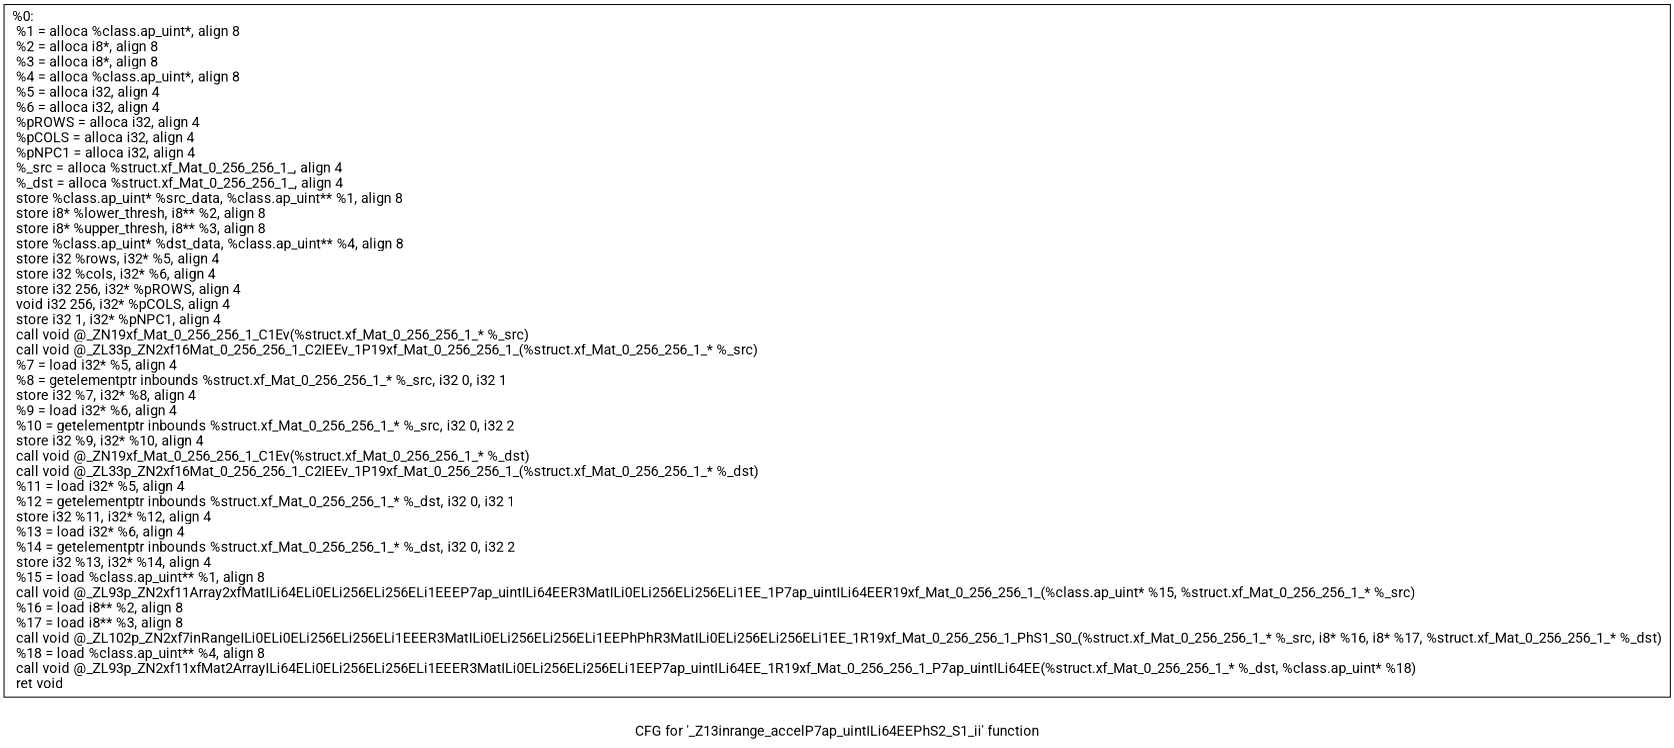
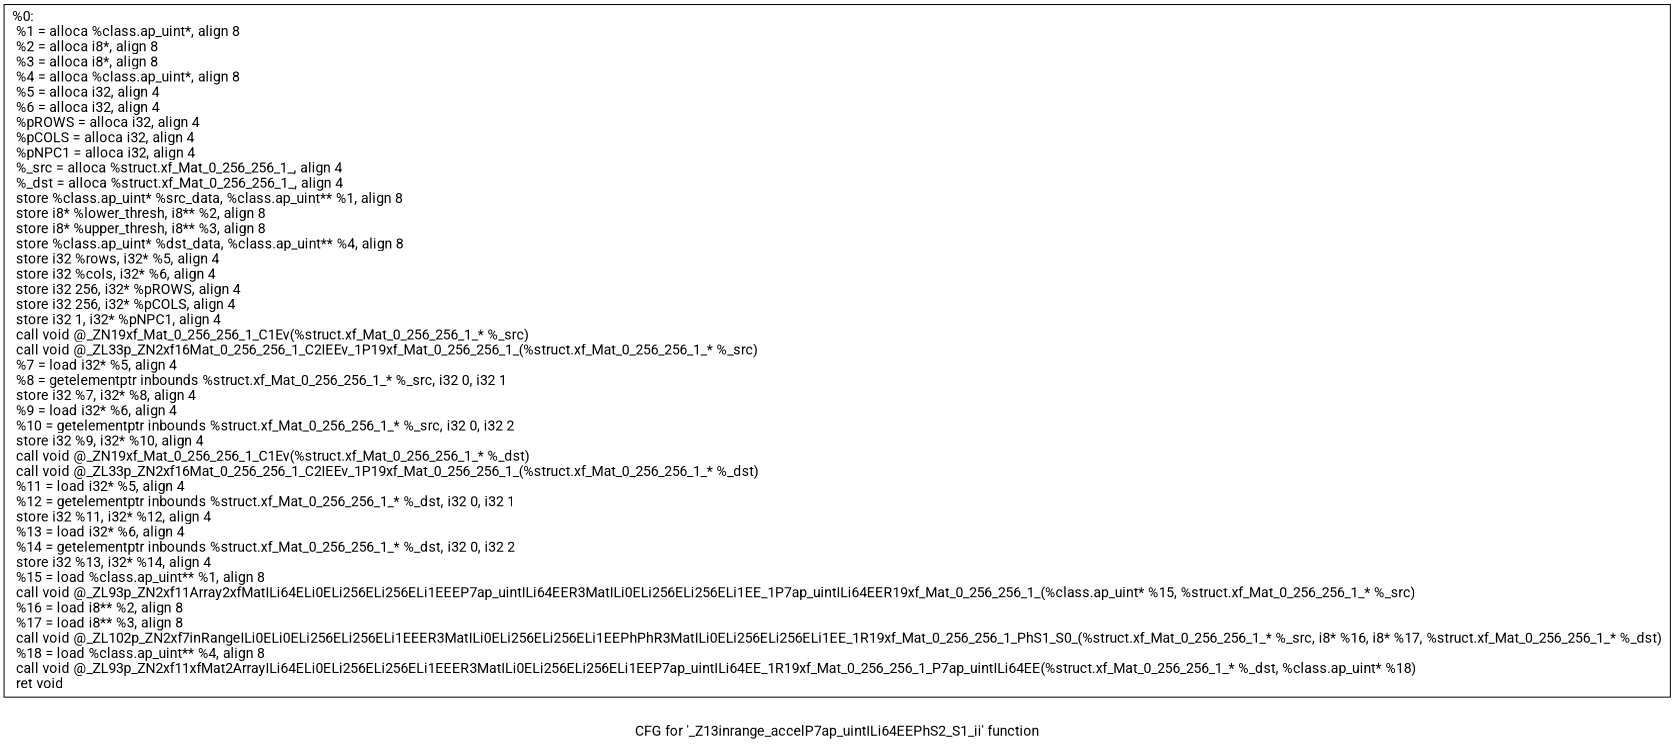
node "%0:": text "void i32 256, i32* %pCOLS, align 4" -> "store i32 256, i32* %pCOLS, align 4"
